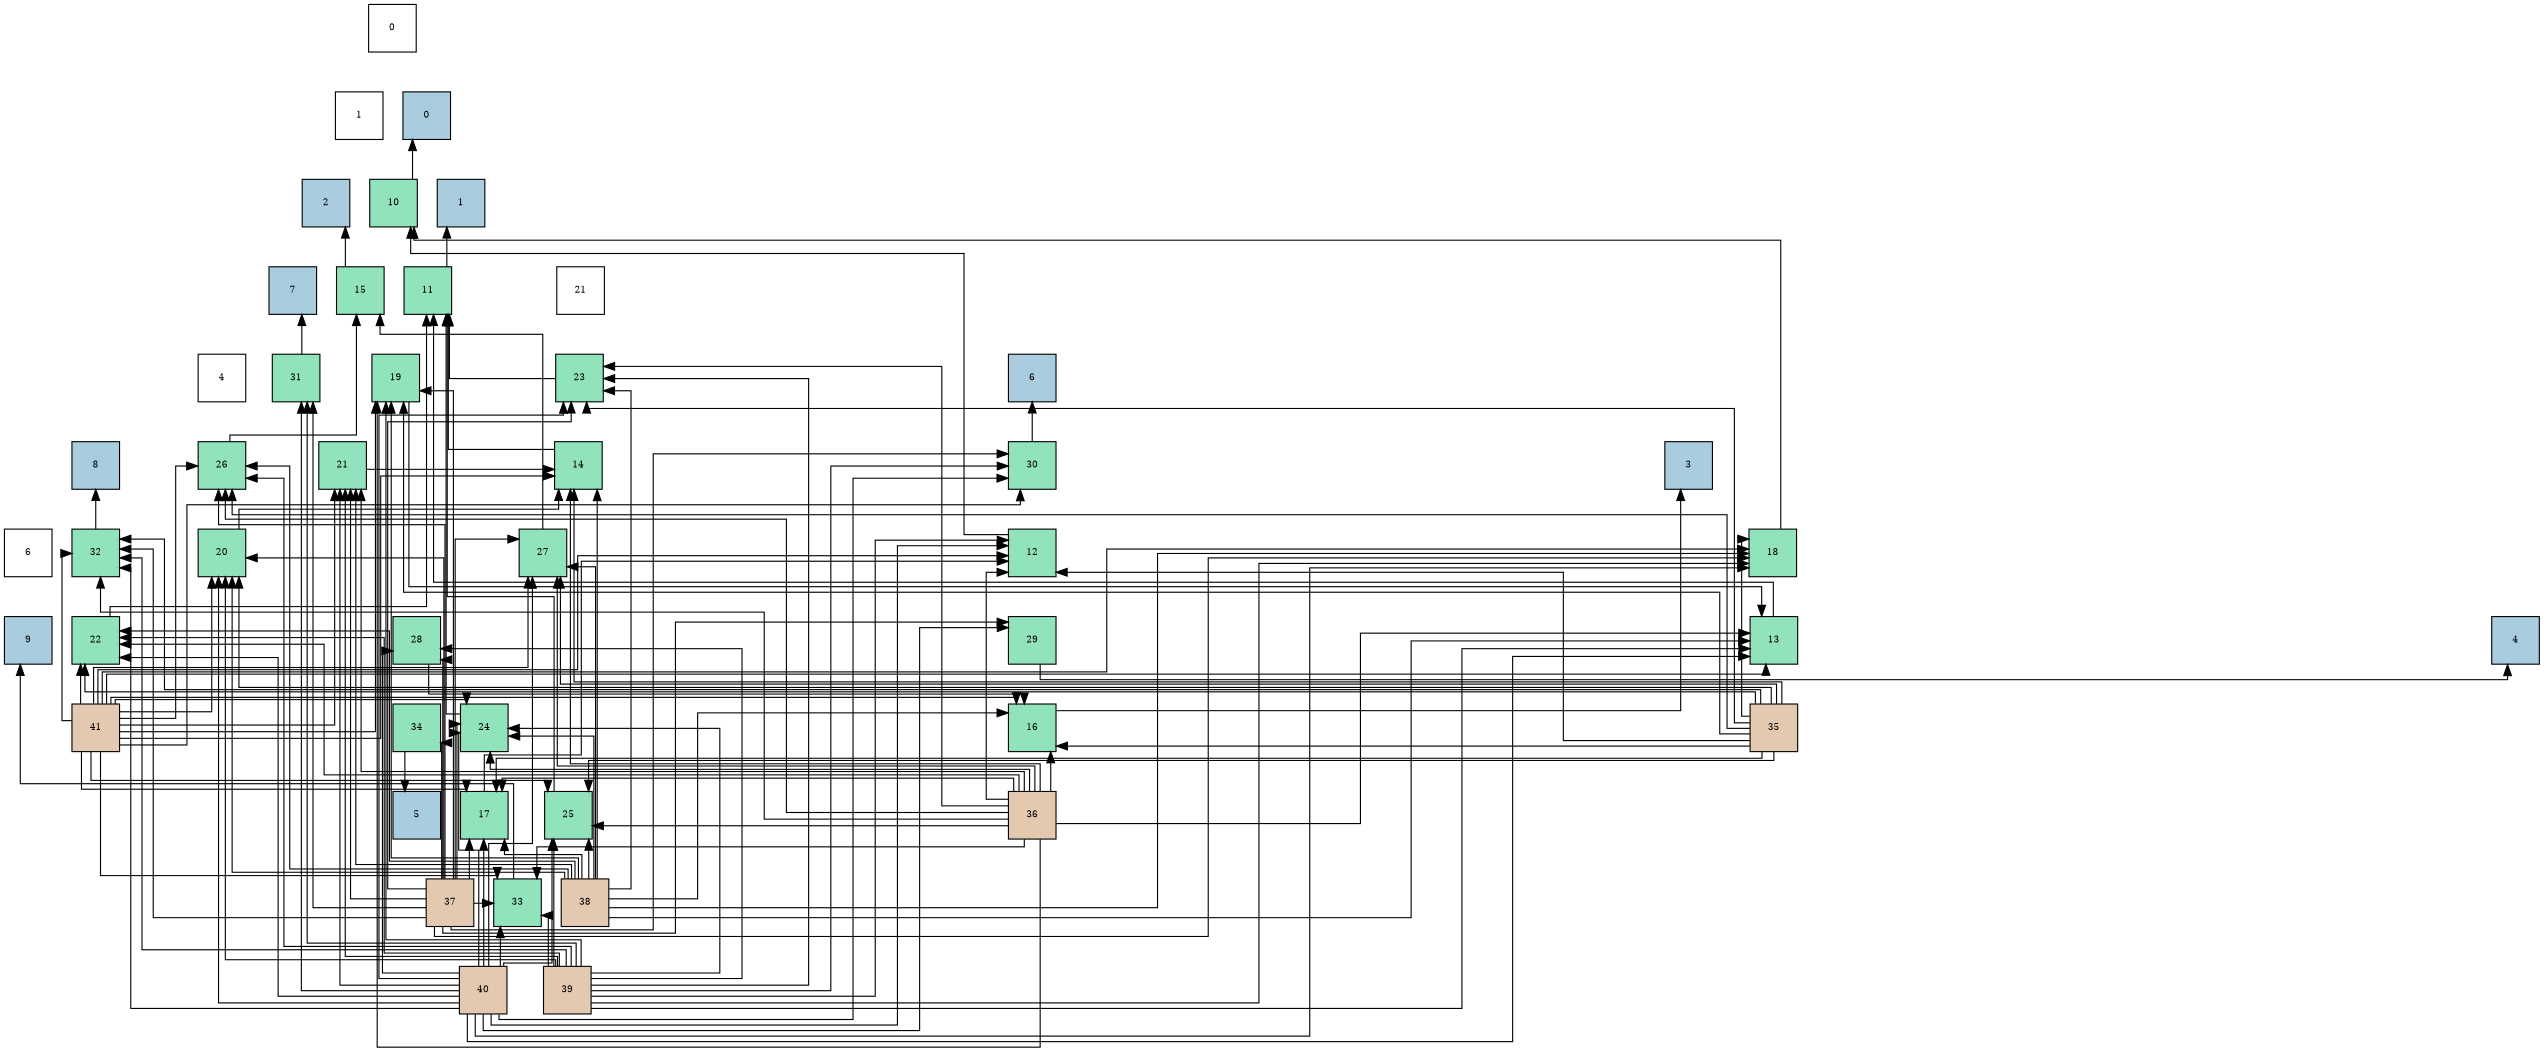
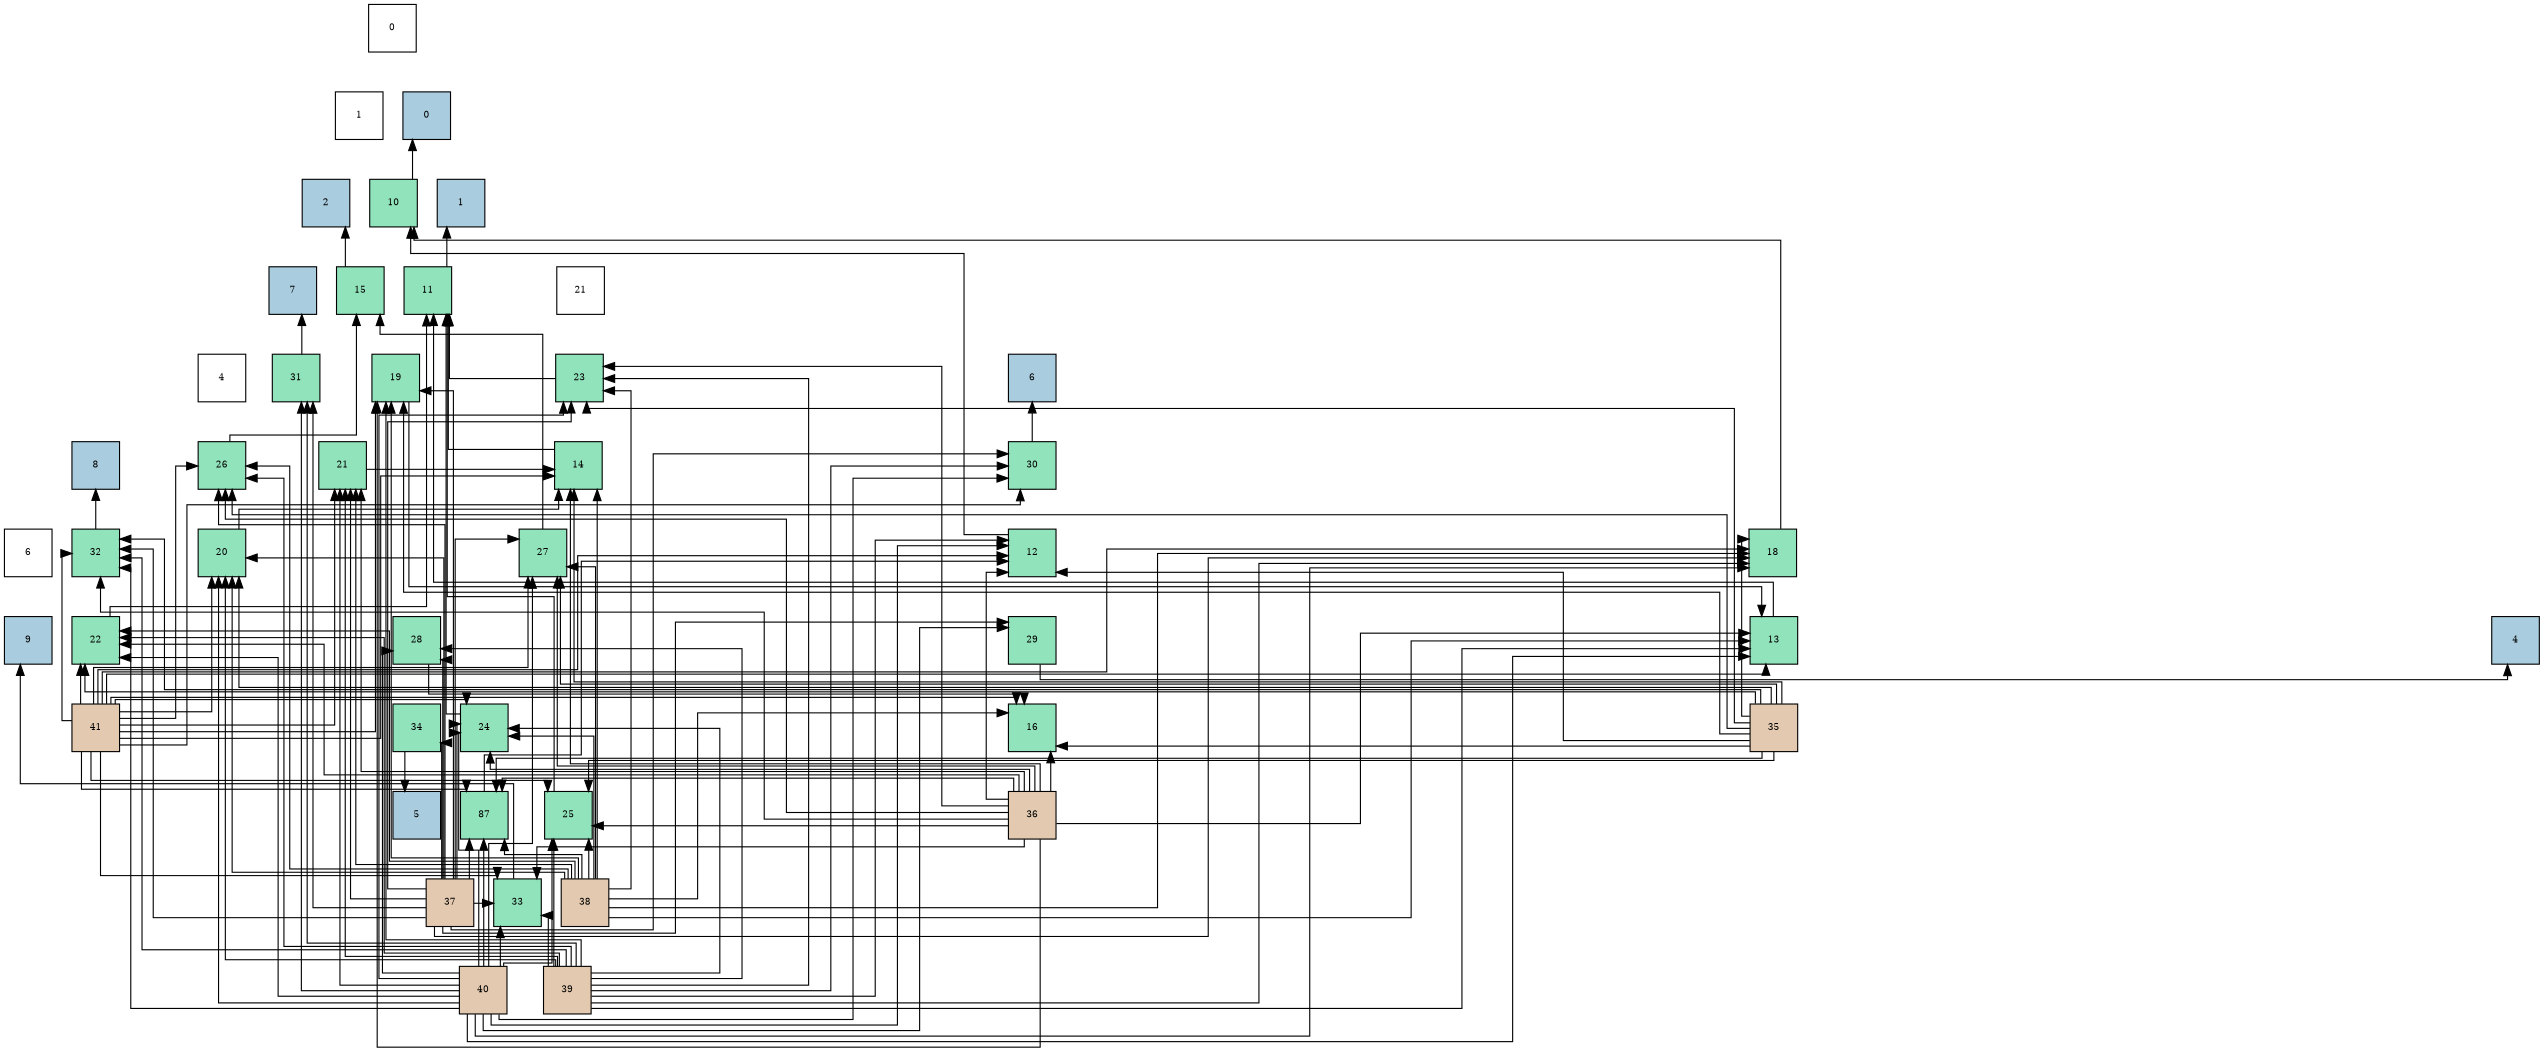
node "3": removed
node "17": label "17" -> "87"
